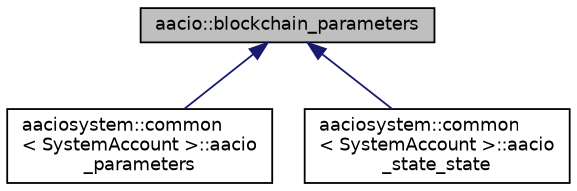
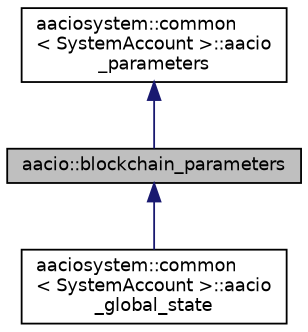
edge "aaciosystem::common < SystemAccount >::aacio _parameters" -> "aacio::blockchain_parameters": reversed
node "aaciosystem::common < SystemAccount >::aacio _state_state": label "aaciosystem::common < SystemAccount >::aacio _state_state" -> "aaciosystem::common < SystemAccount >::aacio _global_state"
